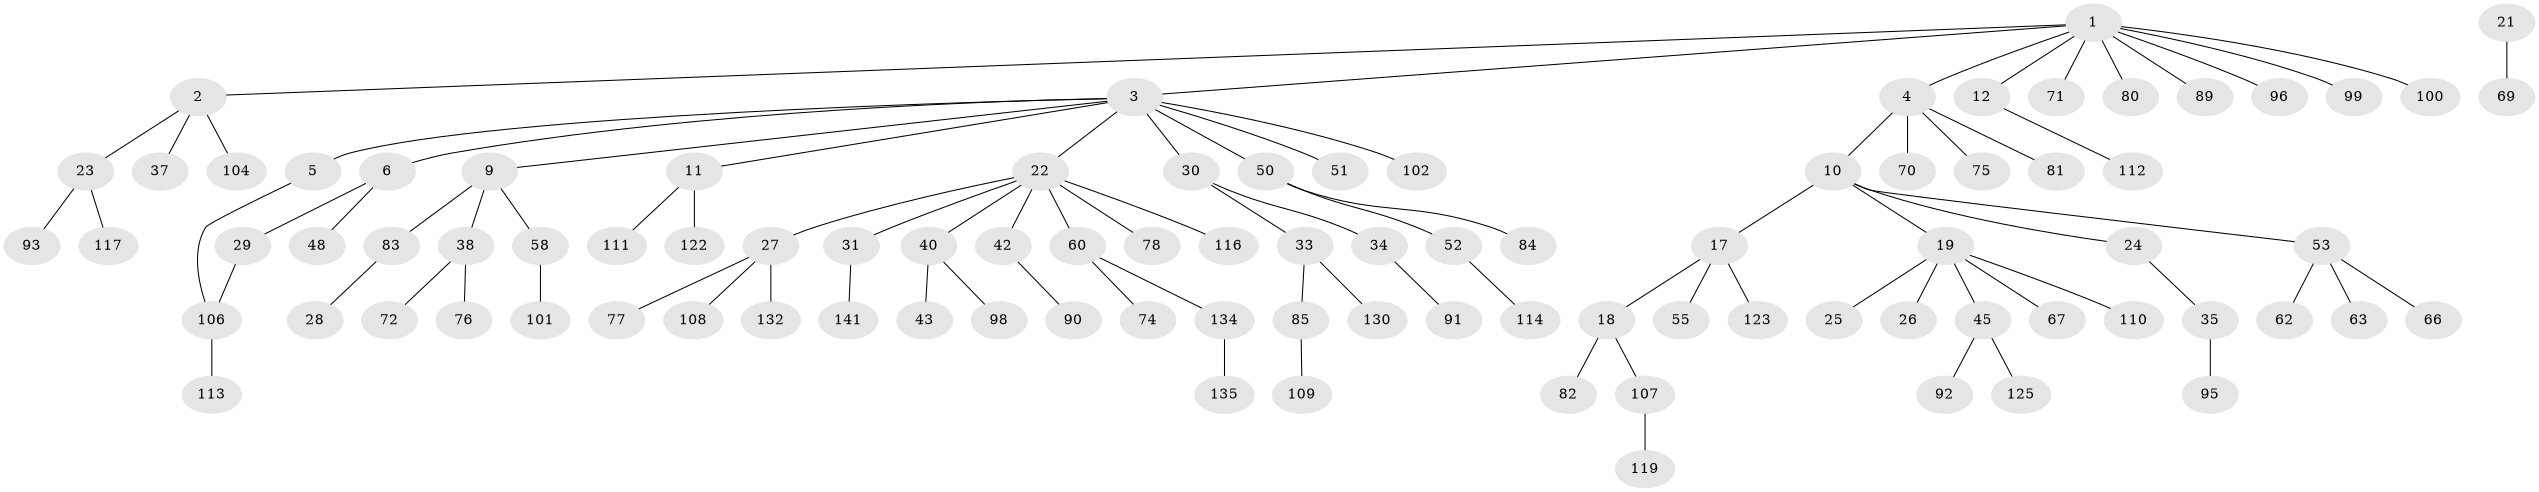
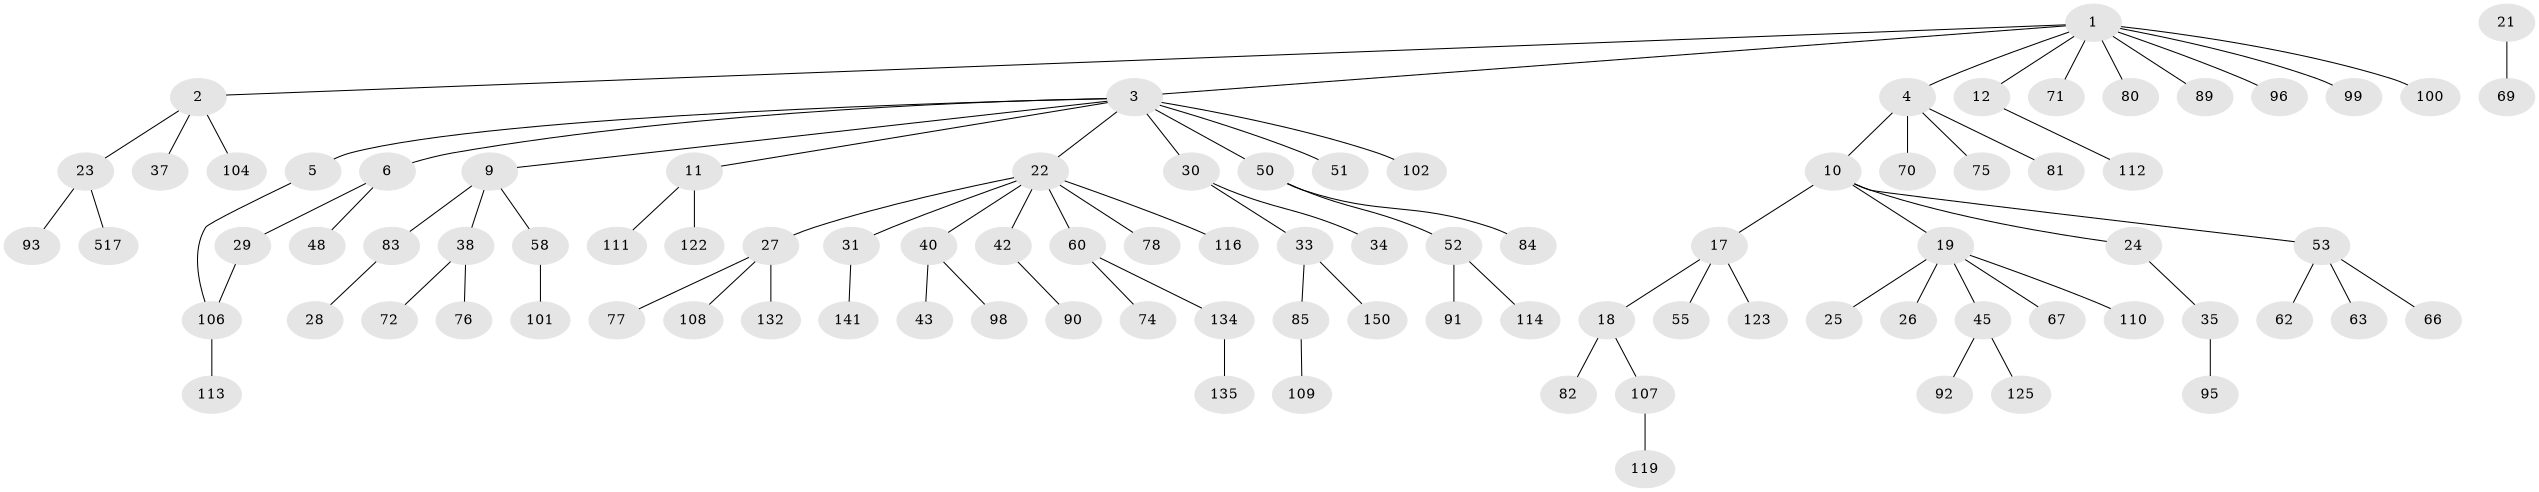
node "117": label "117" -> "517"
edge "34" -- "91": now "52" -- "91"
node "130": label "130" -> "150"
